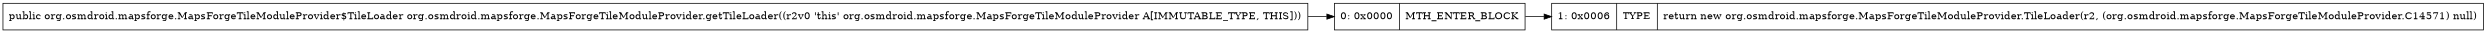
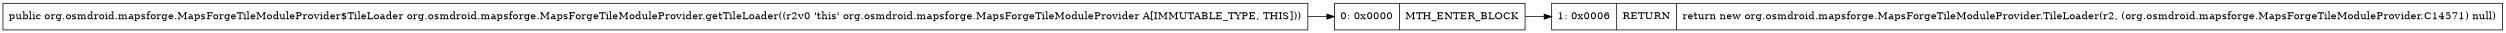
node "1: 0x0006": text "TYPE" -> "RETURN"
